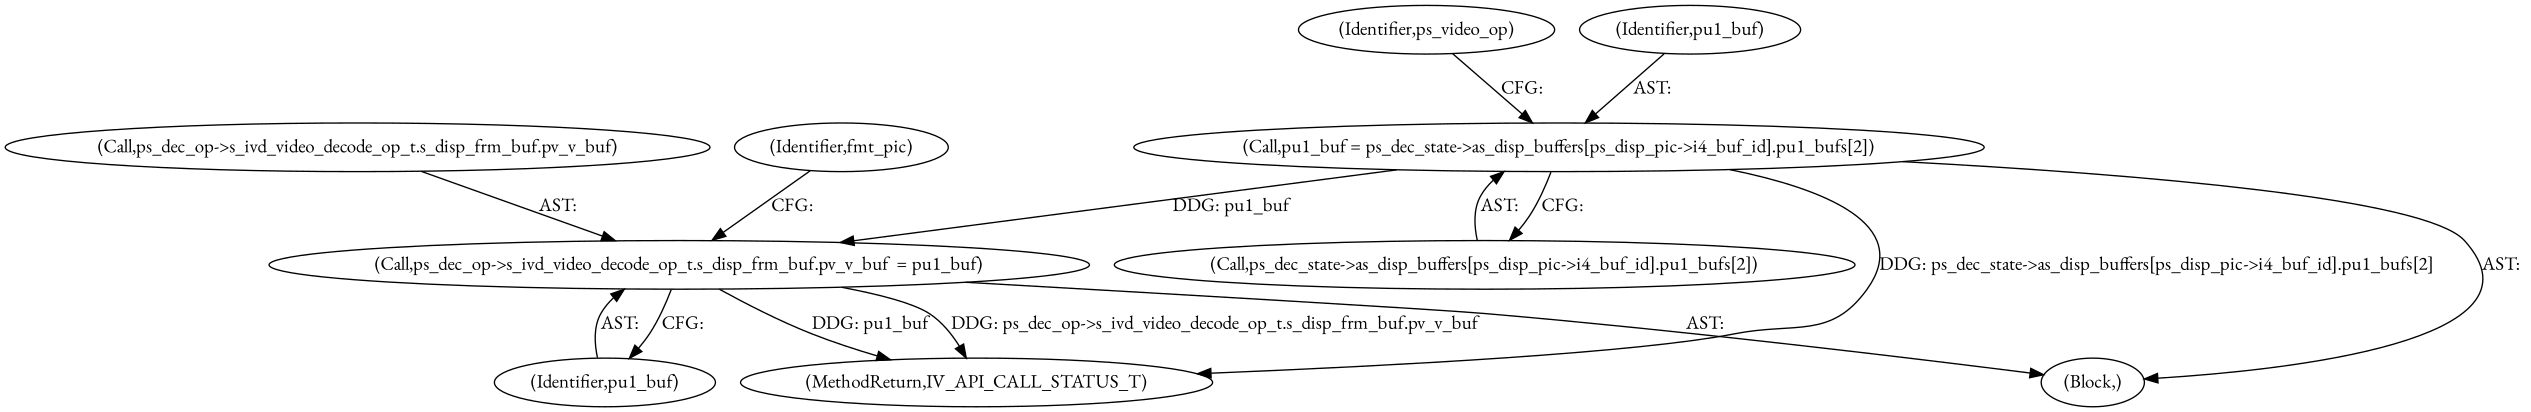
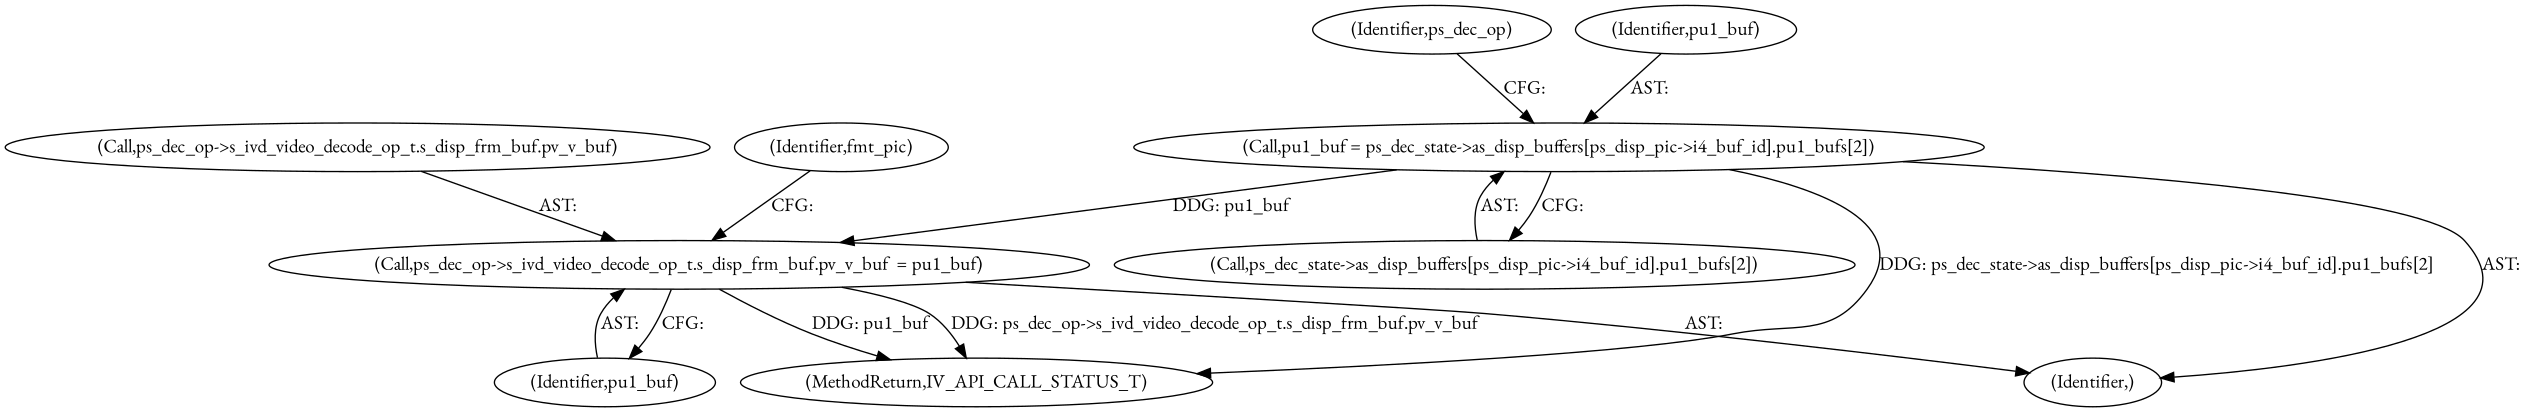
node "(Identifier,ps_video_op)": label "(Identifier,ps_video_op)" -> "(Identifier,ps_dec_op)"
node "(Block,)": label "(Block,)" -> "(Identifier,)"
